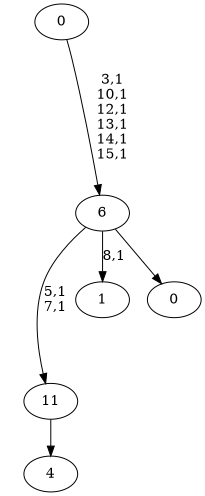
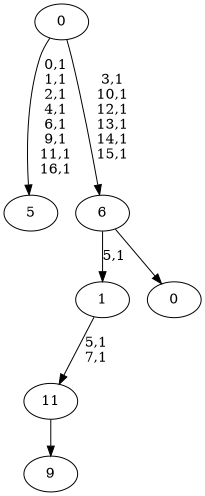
node "5": added
edge "6" -> "1": label "8,1" -> "5,1"
edge "6" -> "11": now "1" -> "11"
node "4": label "4" -> "9"
